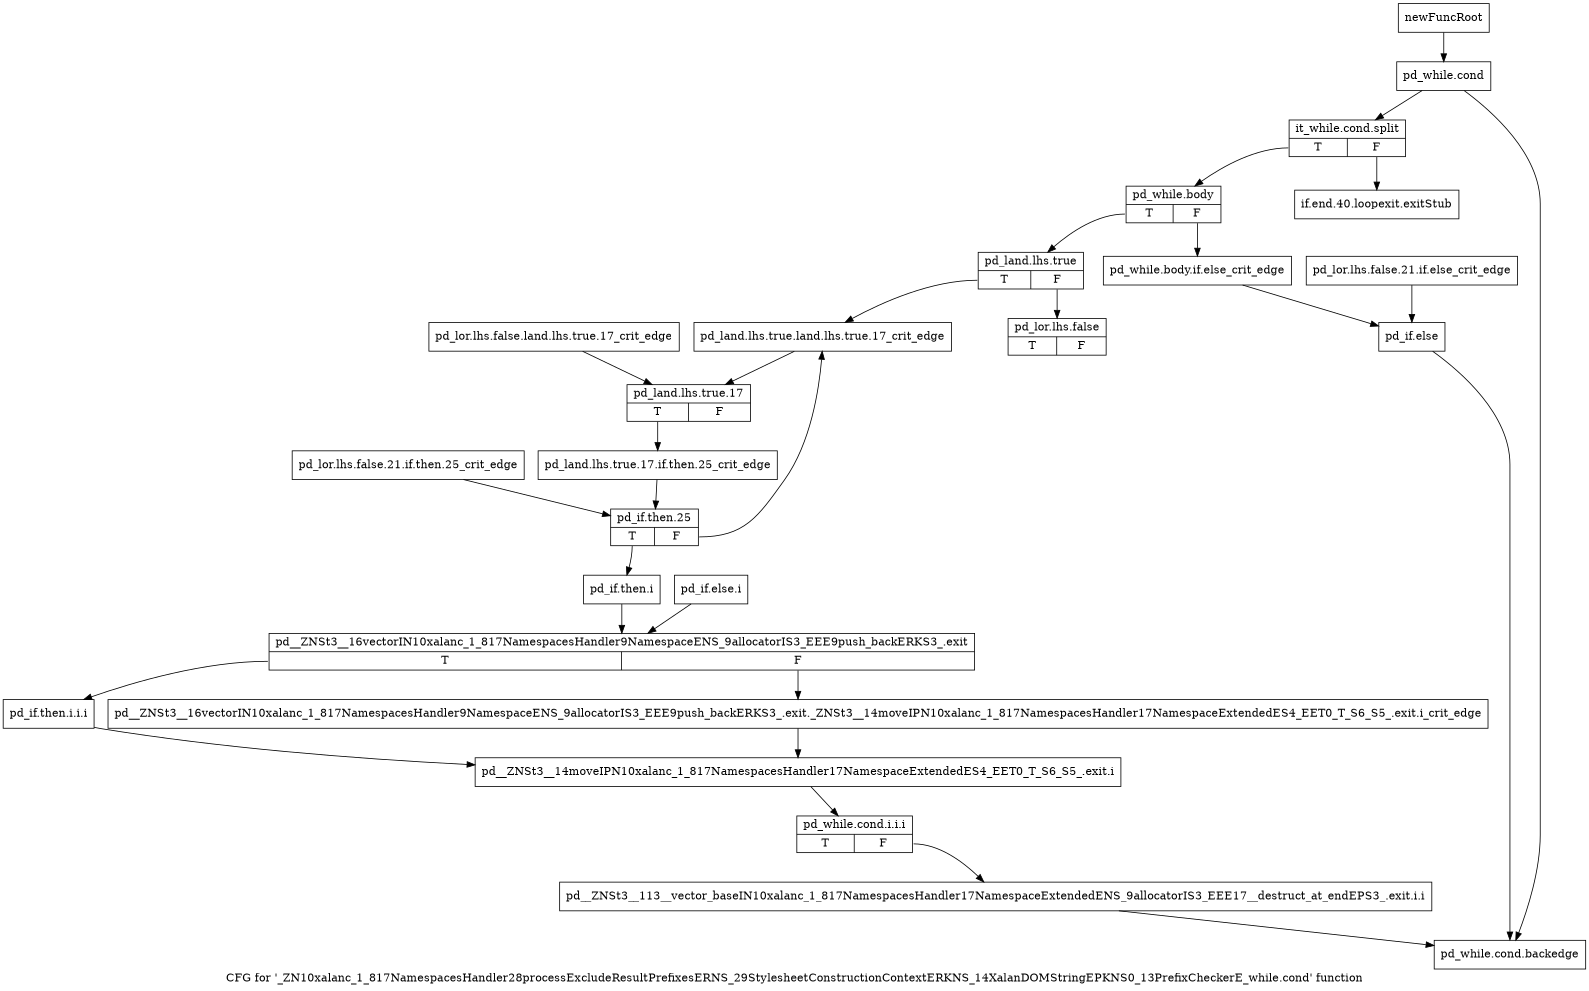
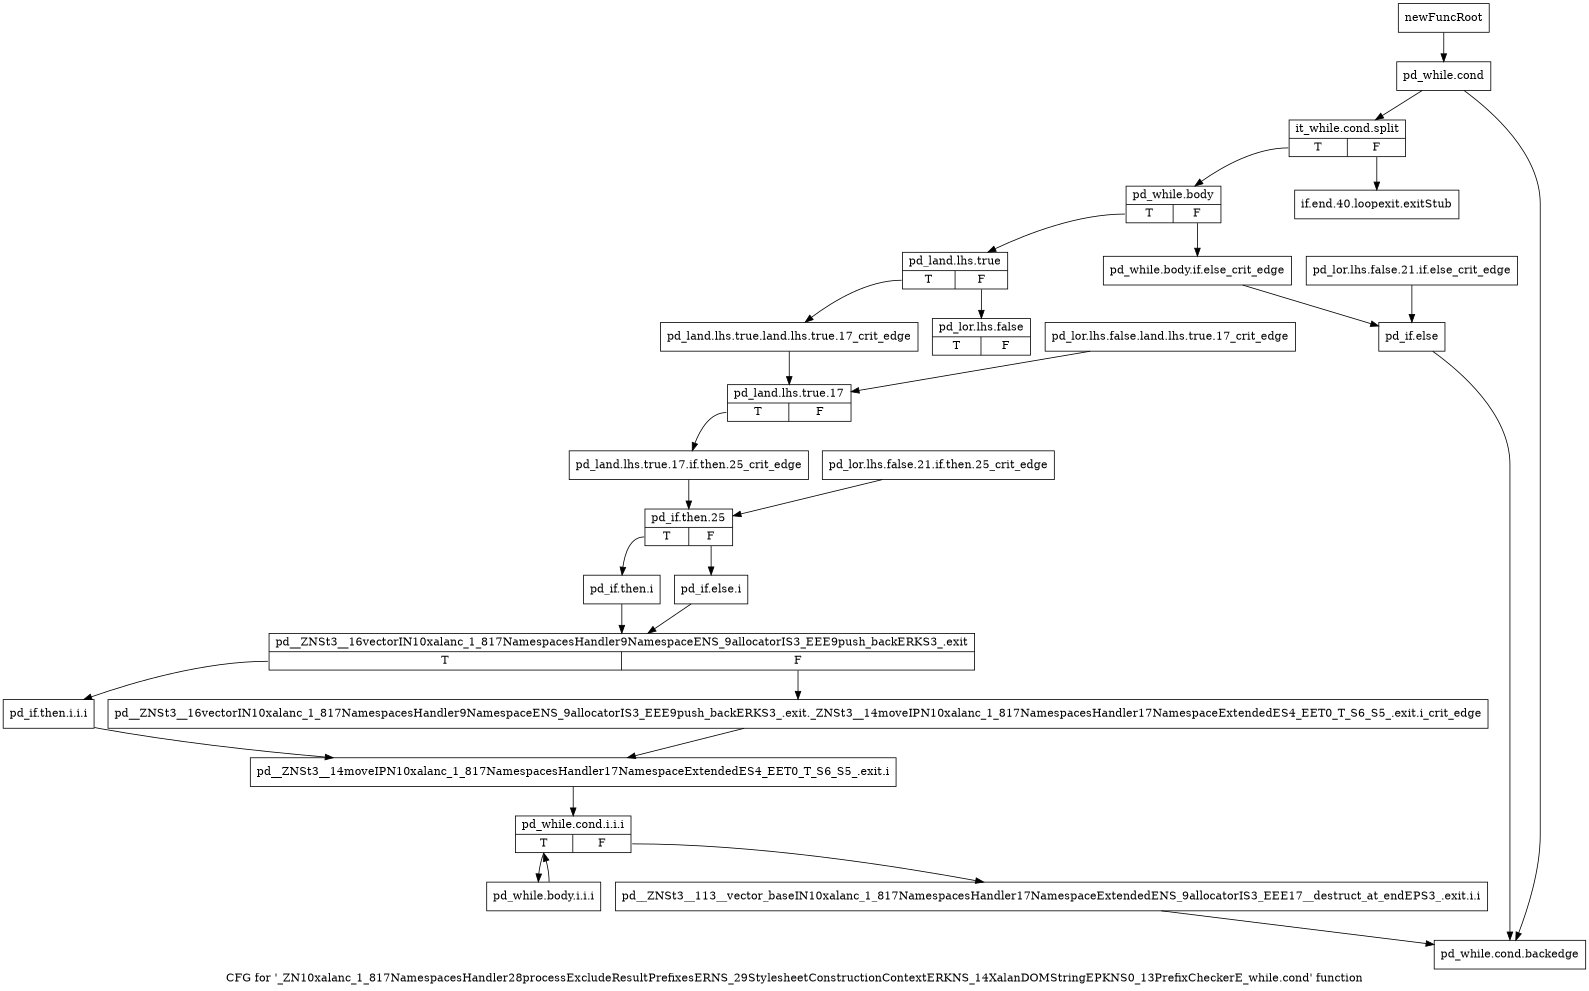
edge "pd_if.then.25" -> "pd_land.lhs.true.land.lhs.true.17_crit_edge": now "pd_if.then.25" -> "pd_if.else.i"
node "pd_while.body.i.i.i": added
